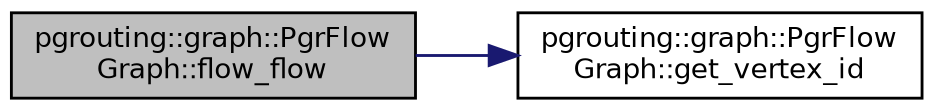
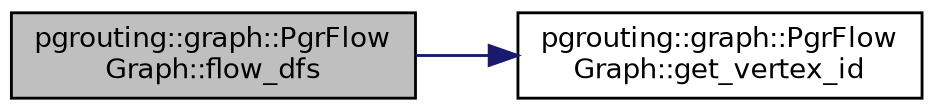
node "pgrouting::graph::PgrFlow Graph::flow_flow": label "pgrouting::graph::PgrFlow Graph::flow_flow" -> "pgrouting::graph::PgrFlow Graph::flow_dfs"
